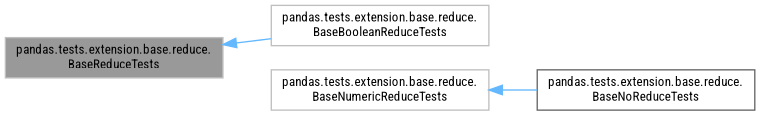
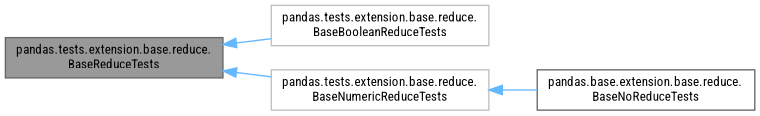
node "pandas.tests.extension.base.reduce. BaseReduceTests": color grey75 -> gray40
edge "pandas.tests.extension.base.reduce. BaseNumericReduceTests" -> "pandas.tests.extension.base.reduce. BaseReduceTests": added
node "pandas.tests.extension.base.reduce. BaseNoReduceTests": label "pandas.tests.extension.base.reduce. BaseNoReduceTests" -> "pandas.base.extension.base.reduce. BaseNoReduceTests"
